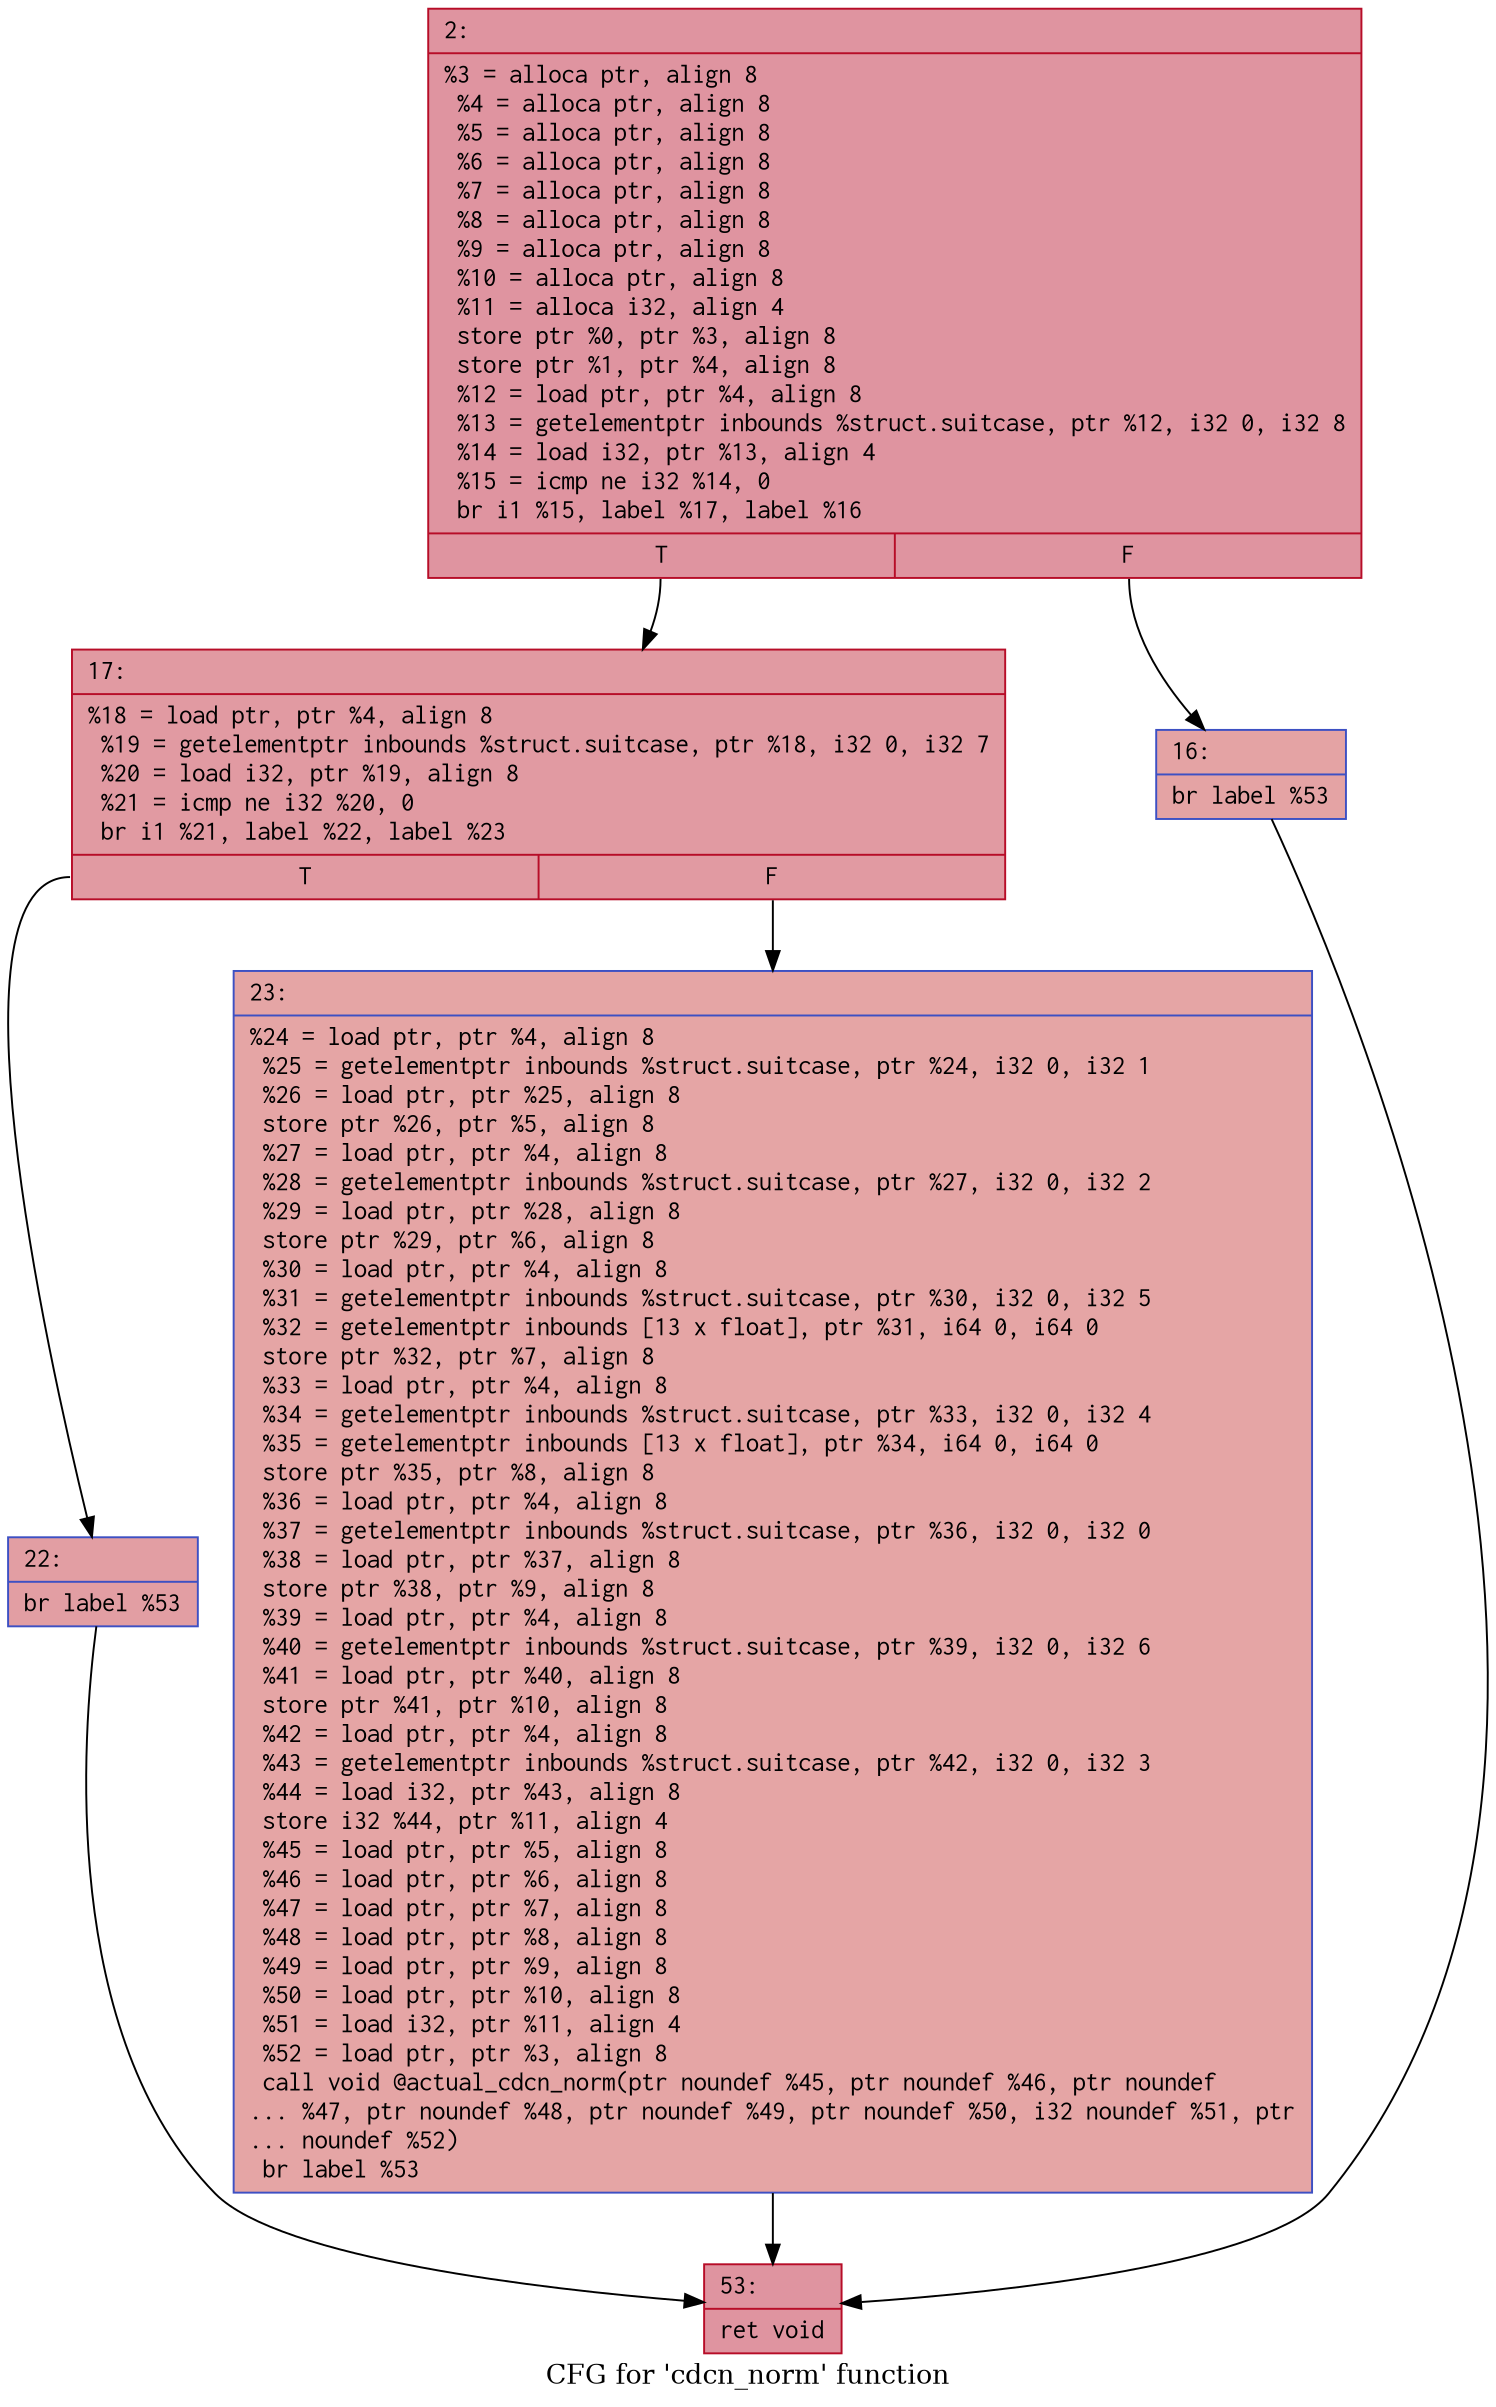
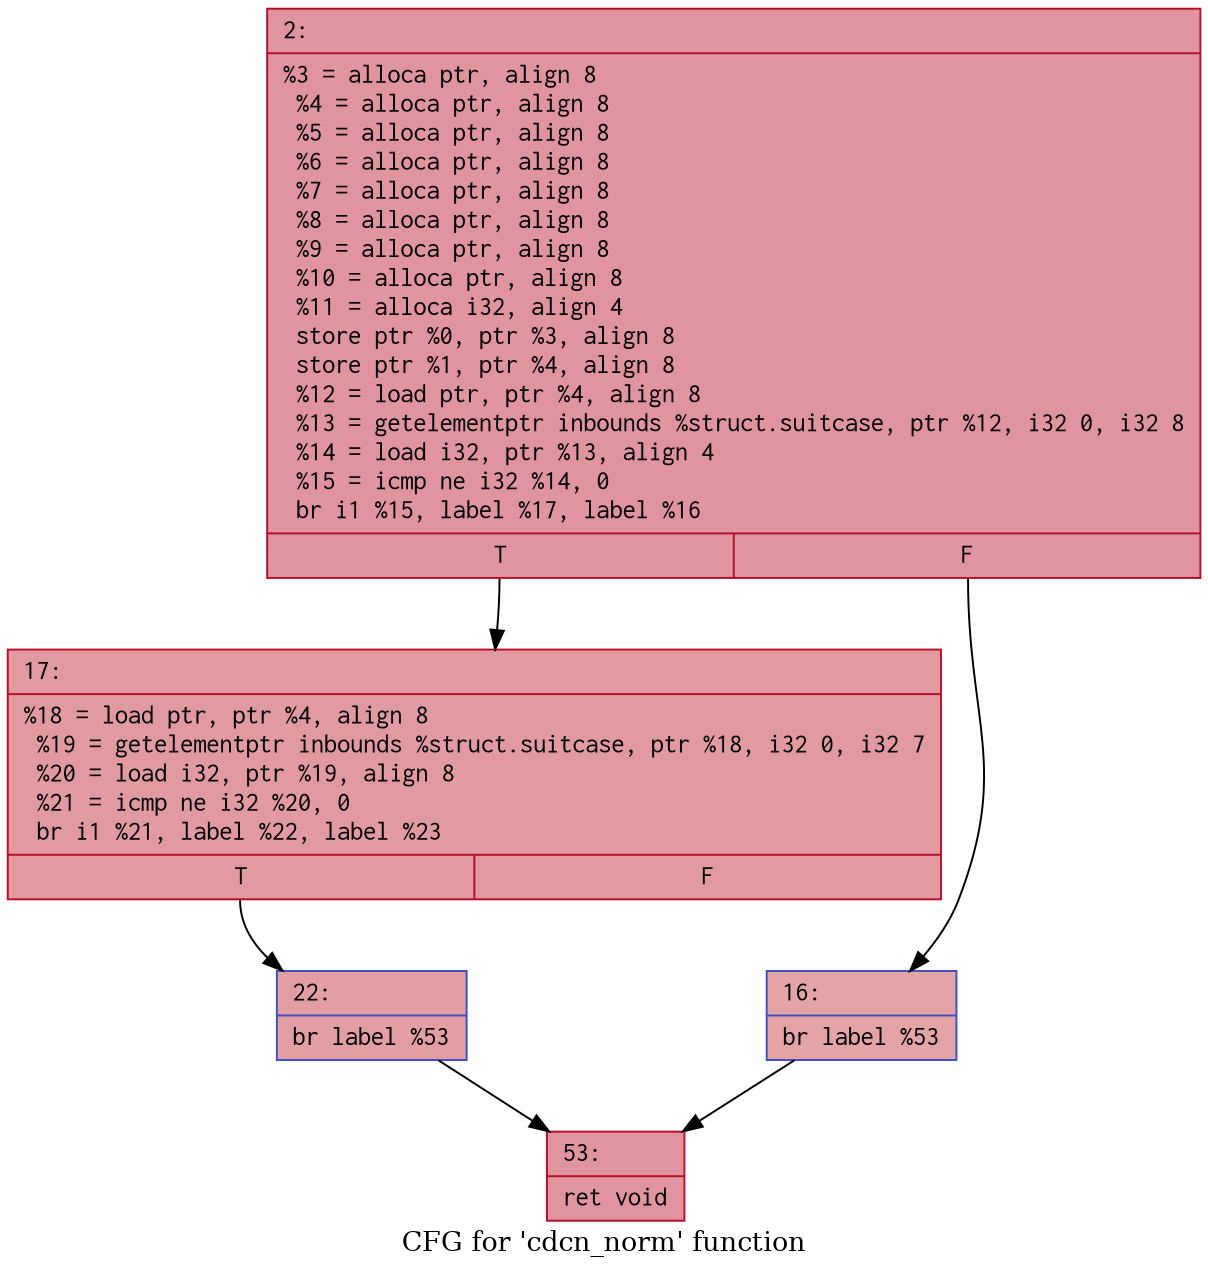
node "23:": removed
